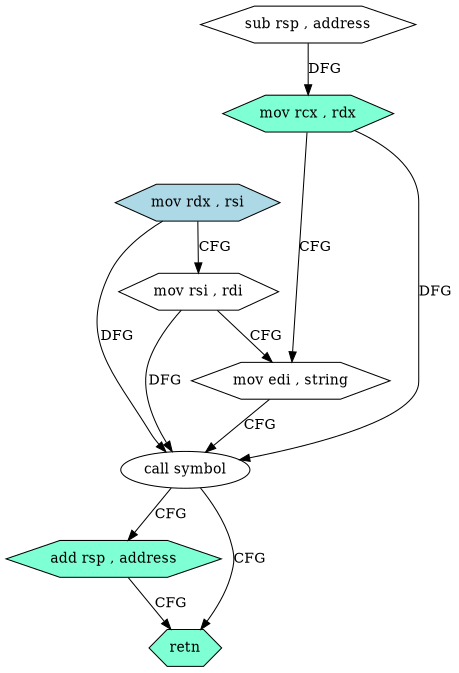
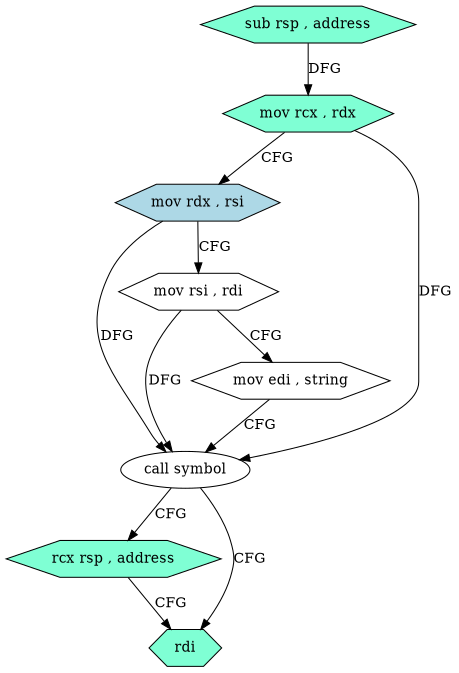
node "sub rsp , address": fillcolor white -> aquamarine
edge "mov rcx , rdx" -> "mov edi , string": now "mov rcx , rdx" -> "mov rdx , rsi"
node "add rsp , address": label "add rsp , address" -> "rcx rsp , address"
node "retn": label "retn" -> "rdi"
